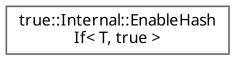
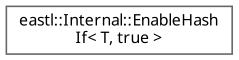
node "true::Internal::EnableHash If< T, true >": label "true::Internal::EnableHash If< T, true >" -> "eastl::Internal::EnableHash If< T, true >"
